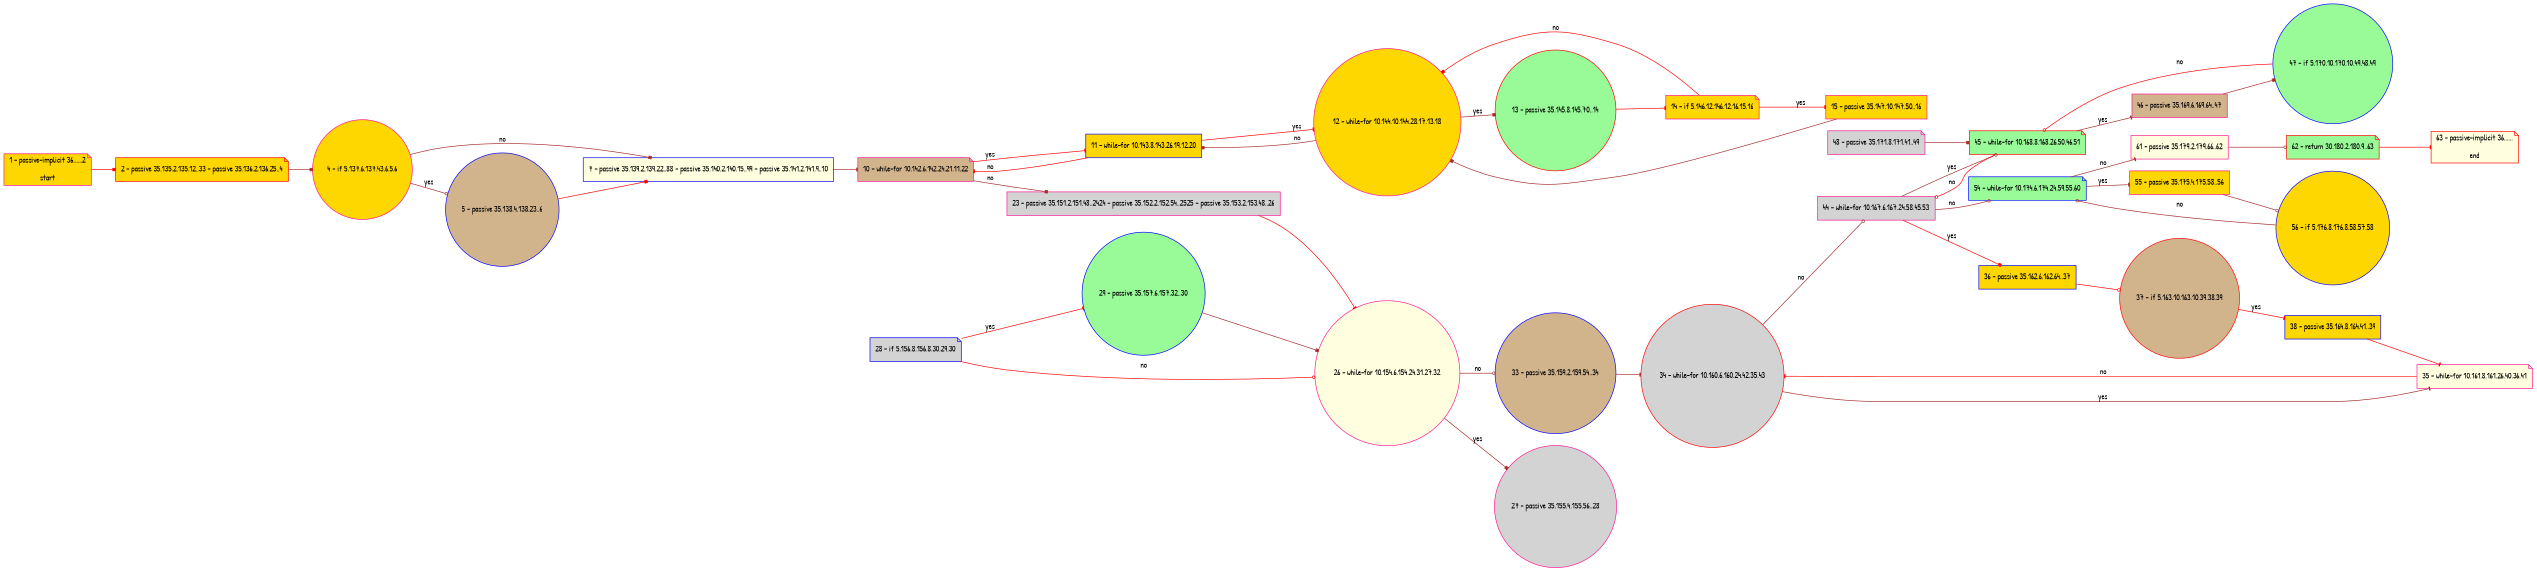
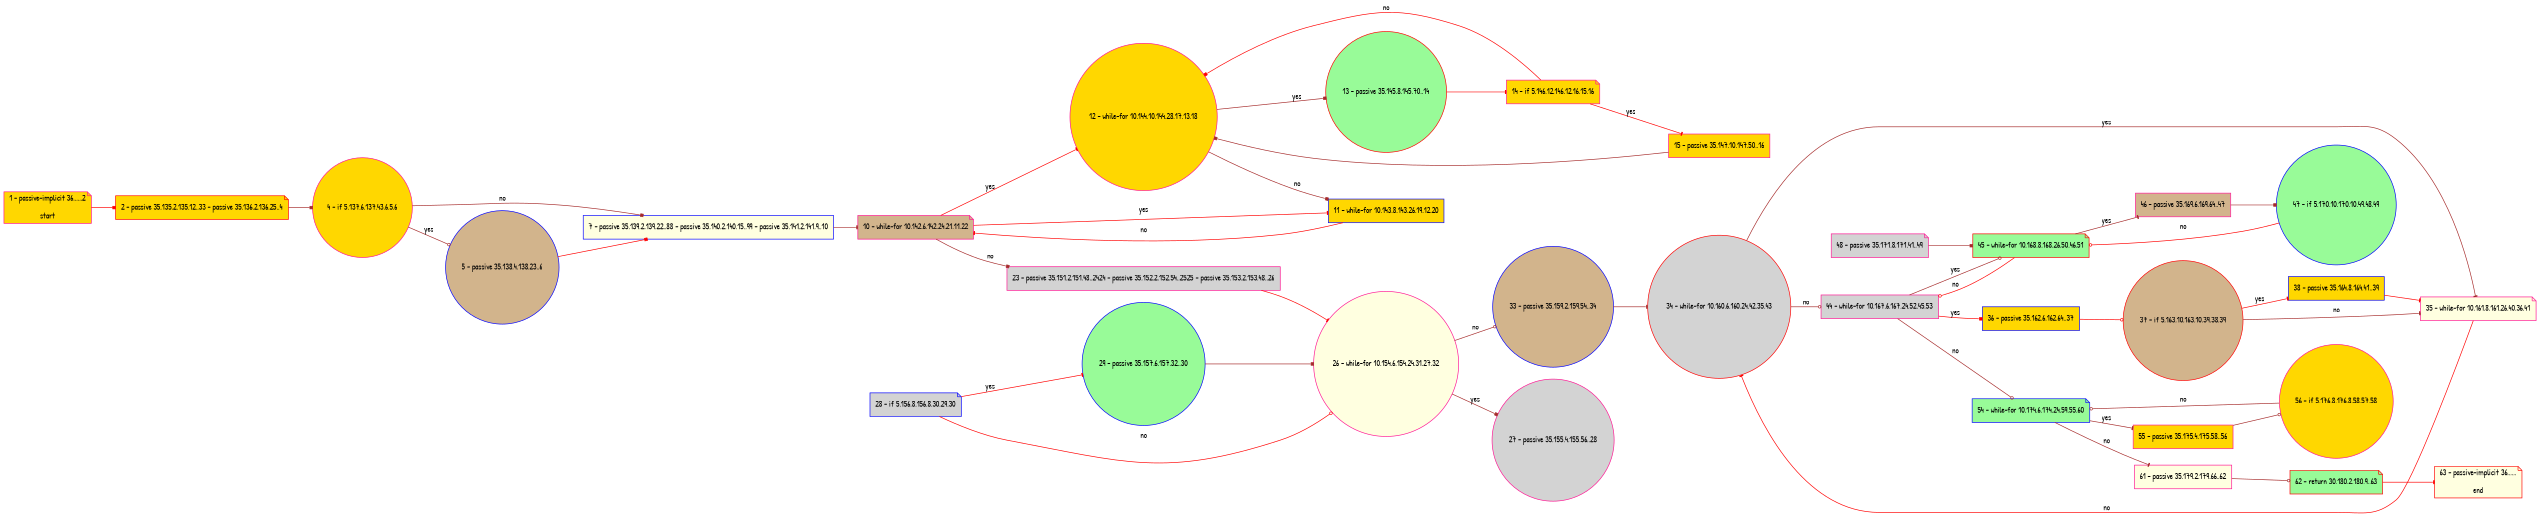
edge "11 - while-for 10,143,8,143,26,19,12,20" -> "12 - while-for 10,144,10,144,28,17,13,18": now "10 - while-for 10,142,6,142,24,21,11,22" -> "12 - while-for 10,144,10,144,28,17,13,18"
node "44 - while-for 10,167,6,167,24,58,45,53": label "44 - while-for 10,167,6,167,24,58,45,53" -> "44 - while-for 10,167,6,167,24,52,45,53"
node "56 - if 5,176,8,176,8,58,57,58": color blue -> deeppink
edge "37 - if 5,163,10,163,10,39,38,39" -> "35 - while-for 10,161,8,161,26,40,36,41": added, label "no"
